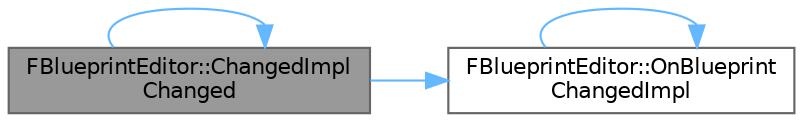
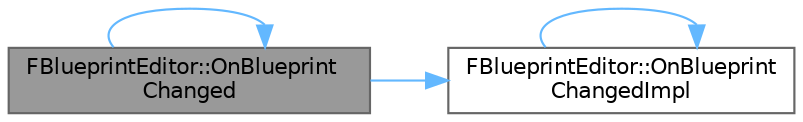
node "FBlueprintEditor::ChangedImpl Changed": label "FBlueprintEditor::ChangedImpl Changed" -> "FBlueprintEditor::OnBlueprint Changed"
